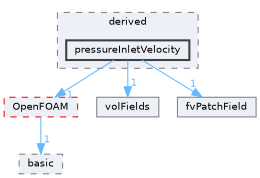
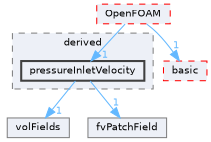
edge "pressureInletVelocity" -> "OpenFOAM": reversed
node "basic": color grey50 -> red
